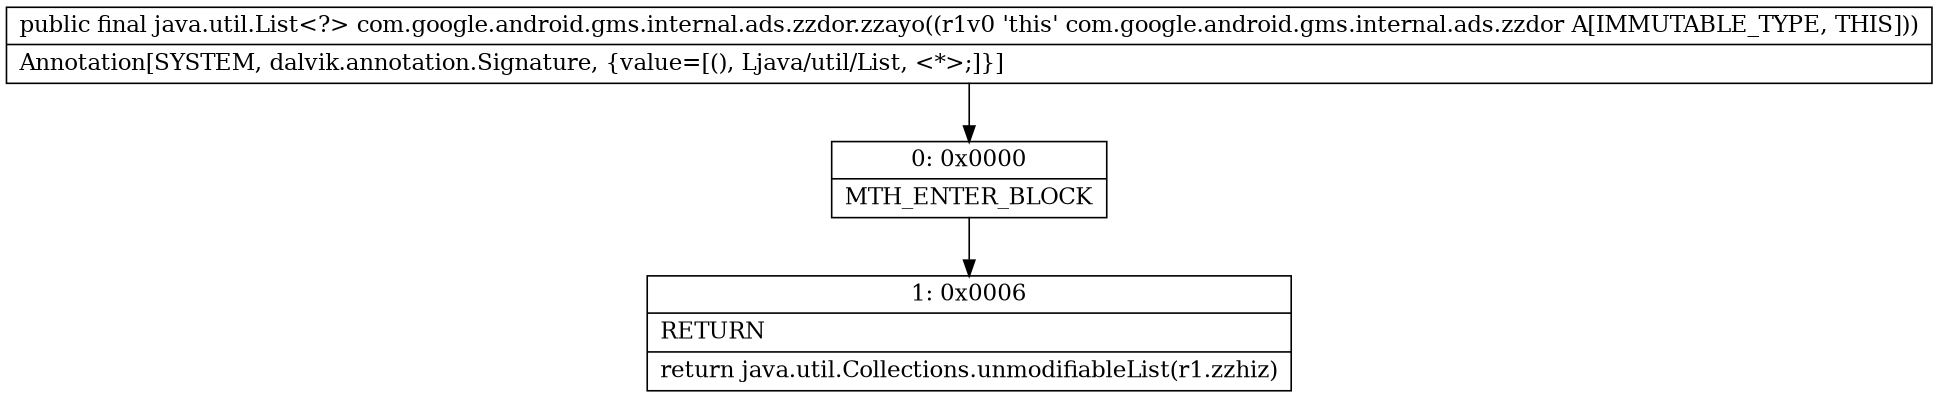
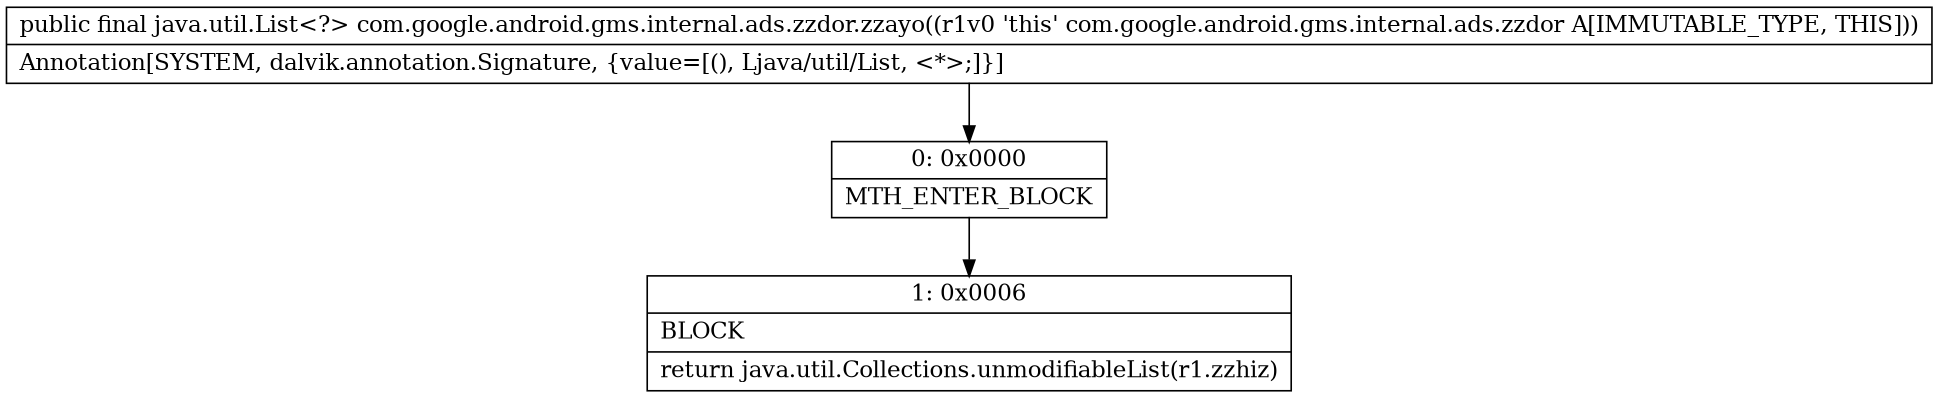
node "1: 0x0006": text "RETURN" -> "BLOCK"
